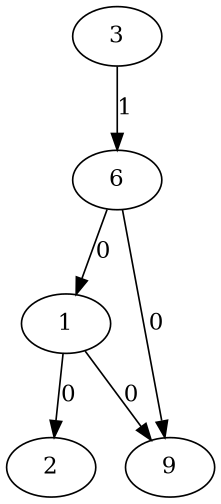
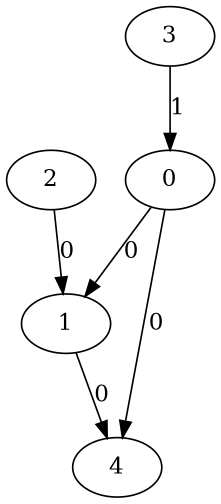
node "6": label "6" -> "0"
edge "1" -> "2": reversed
node "9": label "9" -> "4"
